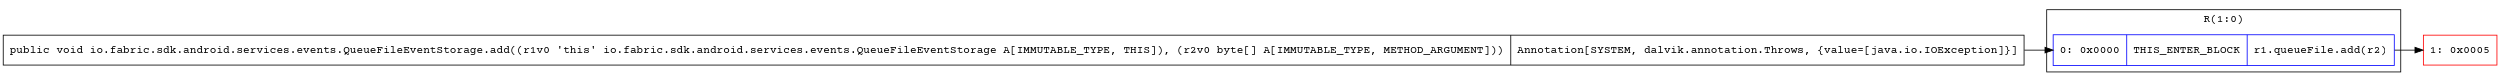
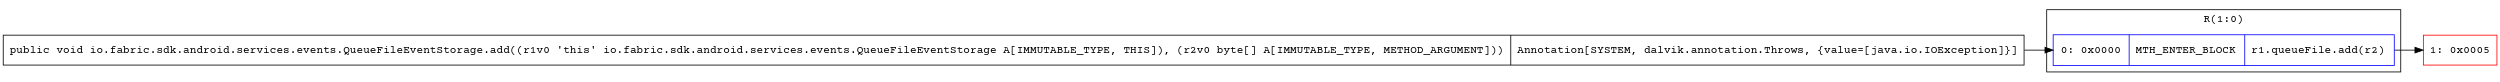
node "0: 0x0000": text "THIS_ENTER_BLOCK" -> "MTH_ENTER_BLOCK"
